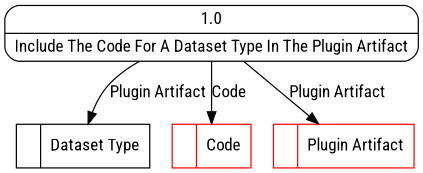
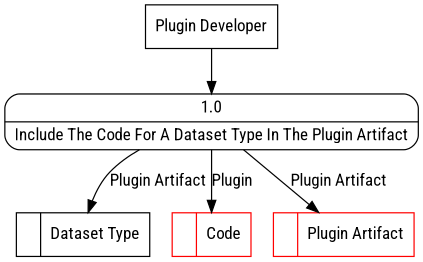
node "Plugin Developer": added
edge "1.0" -> "Code": label "Code" -> "Plugin"
